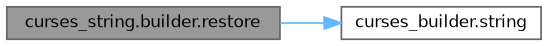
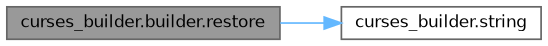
node "curses_string.builder.restore": label "curses_string.builder.restore" -> "curses_builder.builder.restore"
